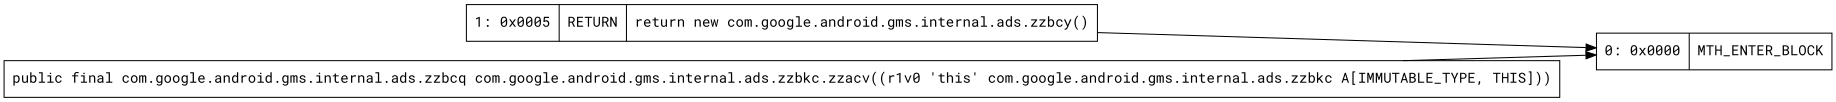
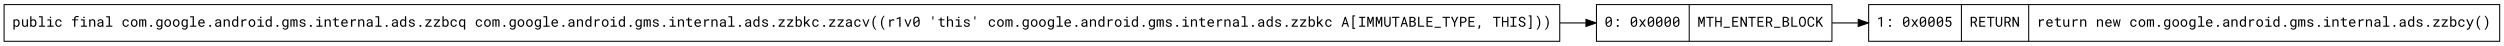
edge "1: 0x0005" -> "0: 0x0000": reversed
